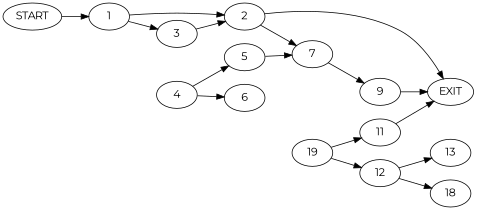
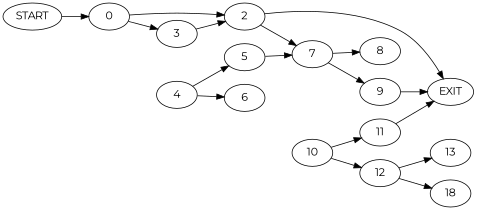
node "1": label "1" -> "0"
node "8": added
node "19": label "19" -> "10"
